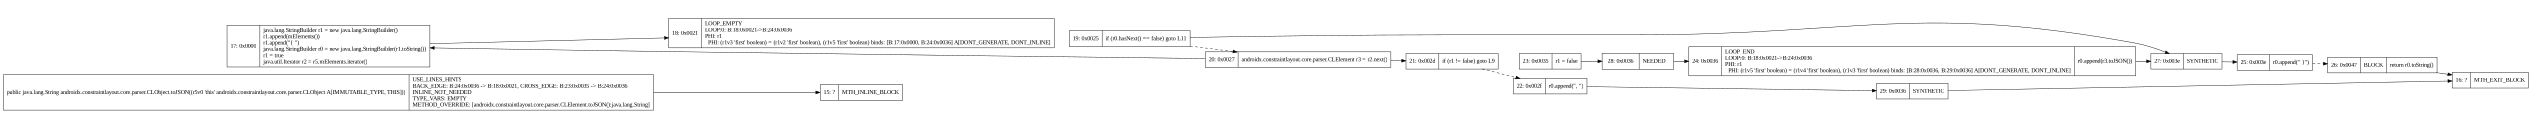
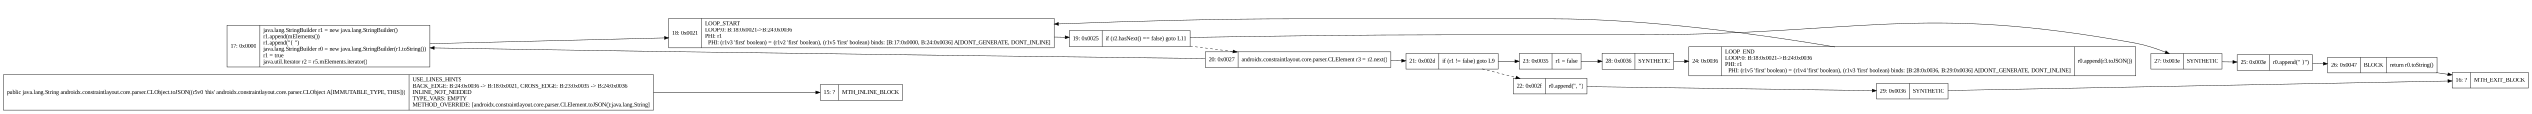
node "18: 0x0021": text "LOOP_EMPTY" -> "LOOP_START"
edge "18: 0x0021" -> "19: 0x0025": added
node "19: 0x0025": text "if (r0.hasNext() == false) goto L11" -> "if (r2.hasNext() == false) goto L11"
edge "21: 0x002d" -> "23: 0x0035": added
node "28: 0x0036": text "NEEDED" -> "SYNTHETIC"
edge "24: 0x0036" -> "27: 0x003e": now "24: 0x0036" -> "18: 0x0021"
edge "25: 0x003e" -> "26: 0x0047": style dashed -> solid
